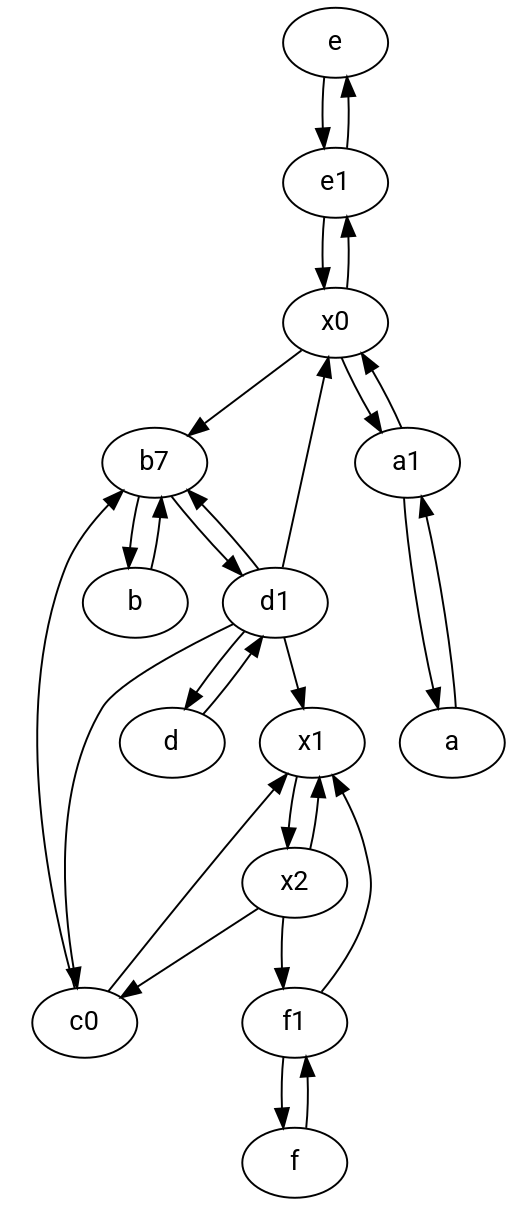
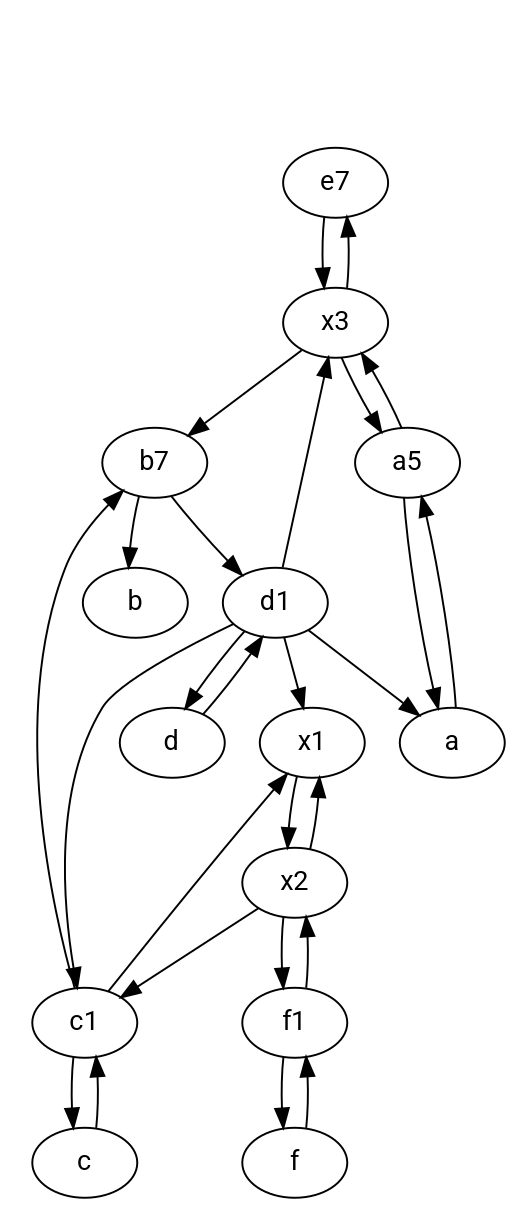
node "e": removed
node "e1": label "e1" -> "e7"
node "x0": label "x0" -> "x3"
node "a1": label "a1" -> "a5"
edge "d1" -> "b7": now "d1" -> "a"
edge "b" -> "b7": removed
edge "f1" -> "x1": now "f1" -> "x2"
node "c0": label "c0" -> "c1"
node "c": added
